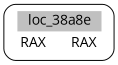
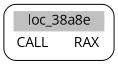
node "loc_38a8e": text "RAX       RAX" -> "CALL       RAX"
